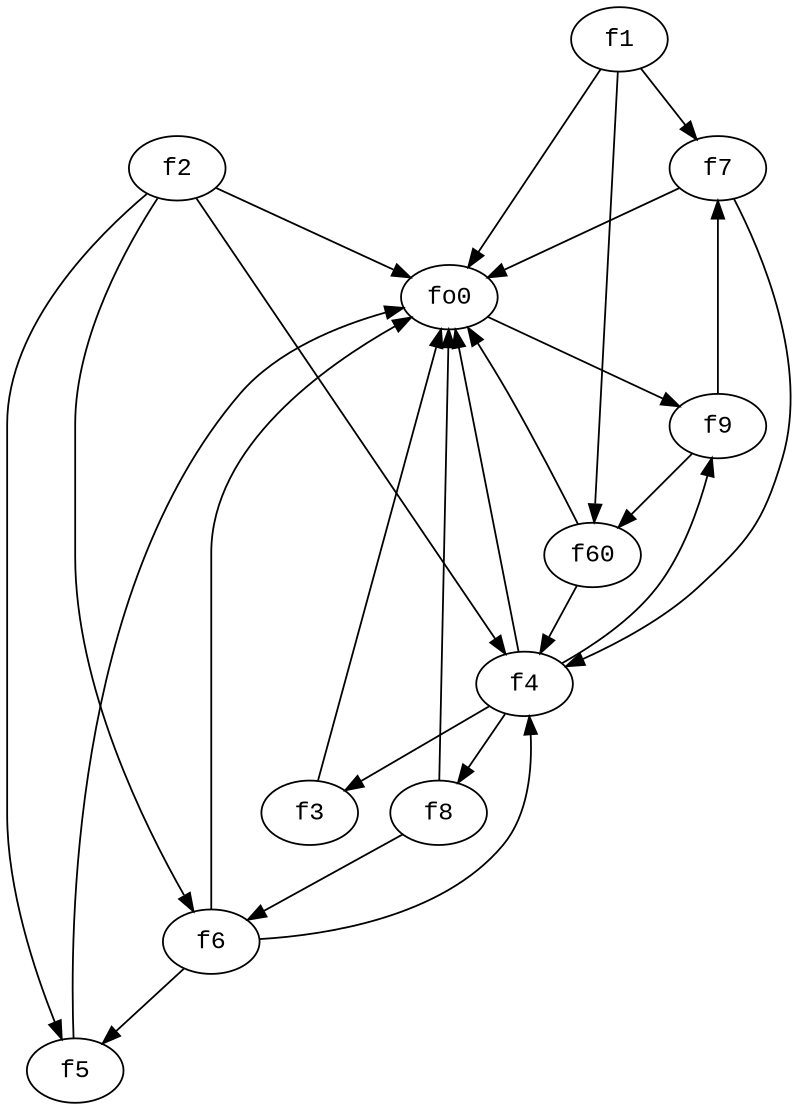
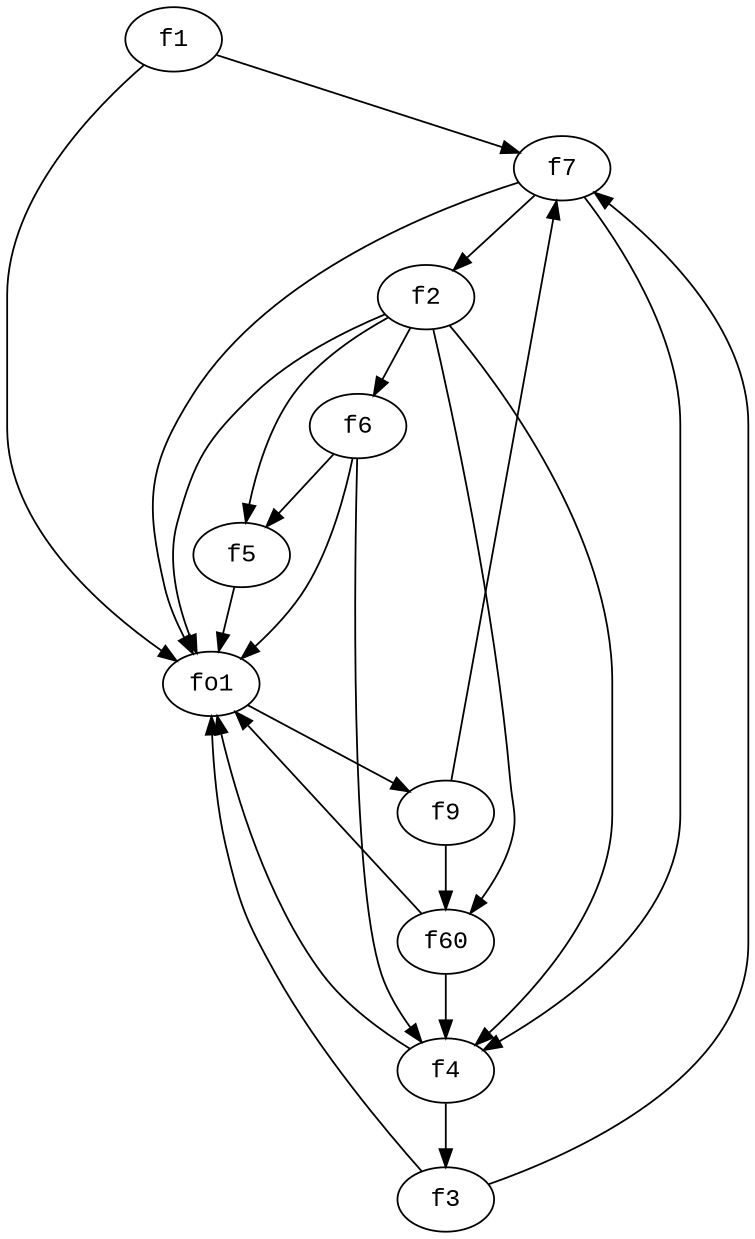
edge "f7" -> "f2": added
edge "f1" -> "f60": now "f2" -> "f60"
node "fo0": label "fo0" -> "fo1"
edge "f4" -> "f9": removed
edge "f3" -> "f7": added
node "f8": removed
